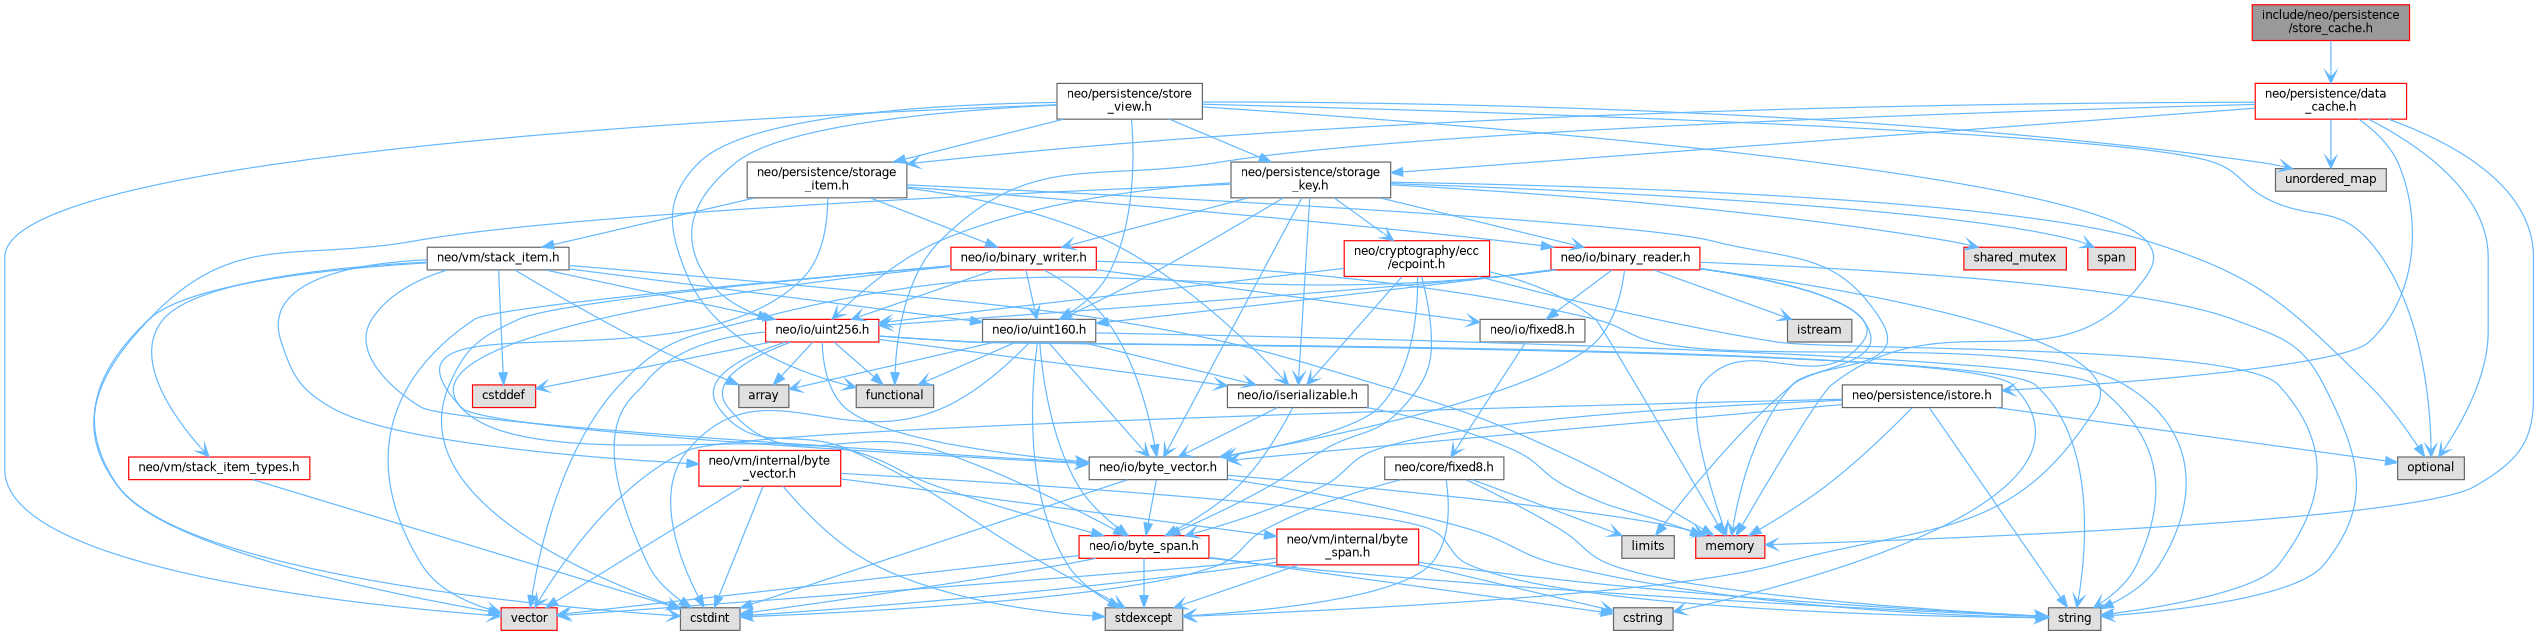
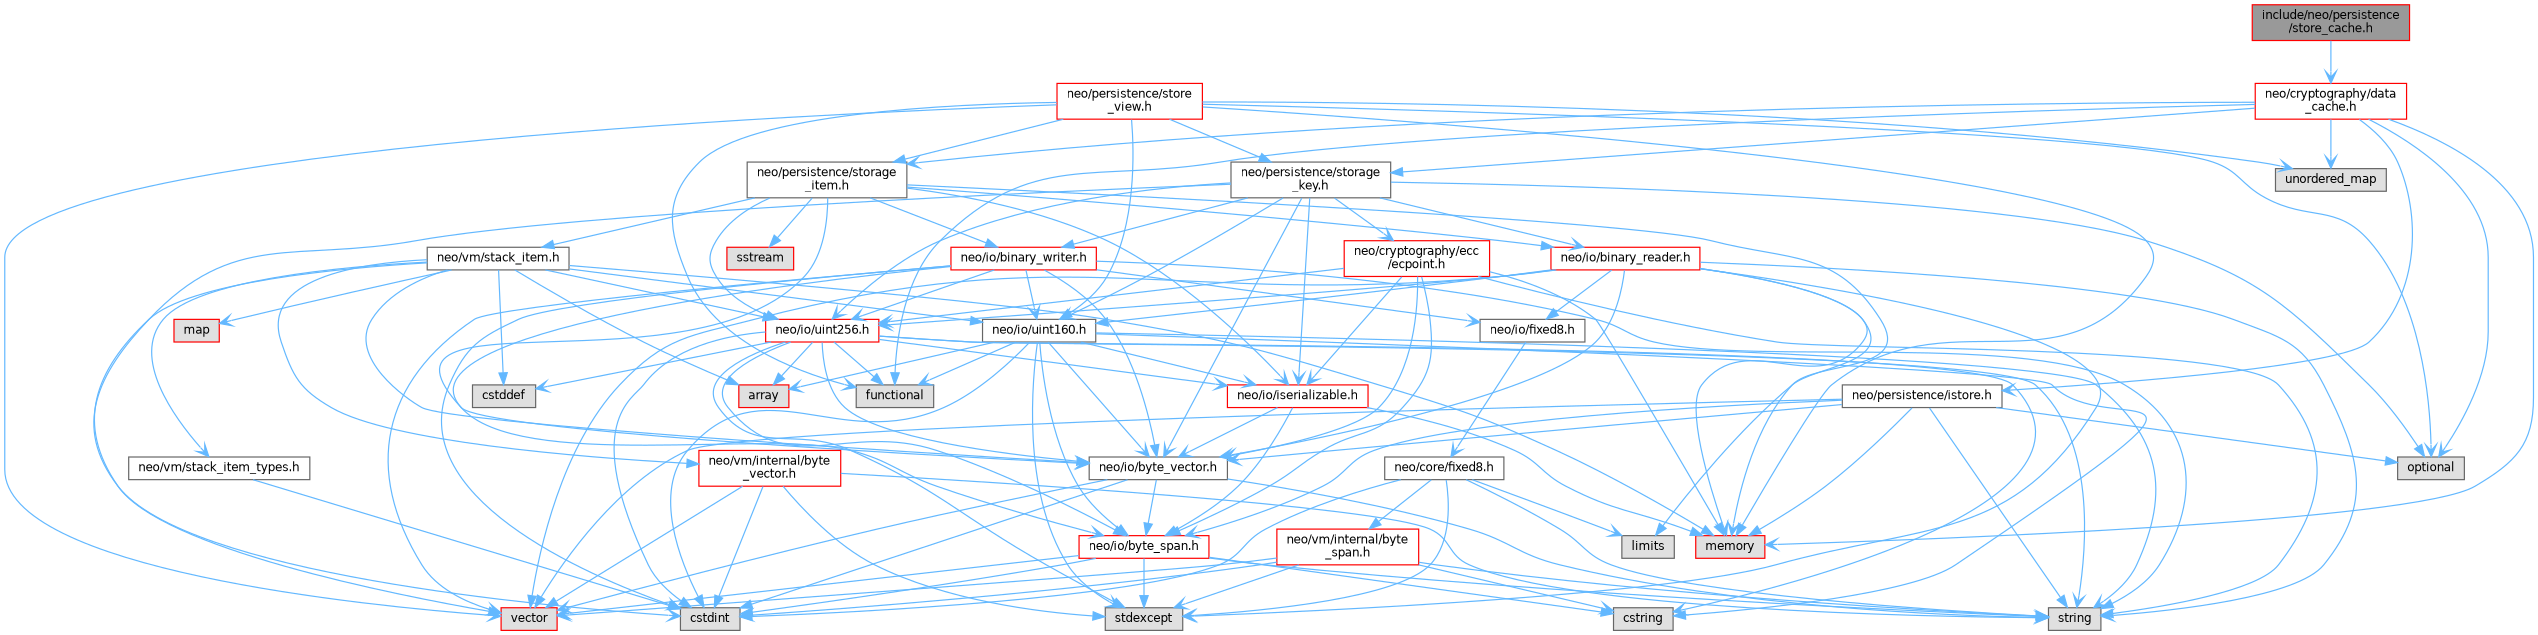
node "neo/persistence/store _view.h": color gray40 -> red
node "neo/persistence/data _cache.h": label "neo/persistence/data _cache.h" -> "neo/cryptography/data _cache.h"
edge "neo/persistence/store _view.h" -> "neo/io/uint256.h": now "neo/persistence/storage _item.h" -> "neo/io/uint256.h"
edge "neo/persistence/storage _key.h" -> "neo/io/binary_writer.h": arrowhead vee -> normal
node "sstream": added
node "shared_mutex": removed
node "span": removed
node "map": added
node "istream": removed
node "cstddef": color red -> gray40
node "array": color gray40 -> red
node "neo/io/iserializable.h": color gray40 -> red
edge "neo/io/uint160.h" -> "cstring": added
edge "neo/persistence/istore.h" -> "vector": arrowhead vee -> normal
edge "neo/io/binary_writer.h" -> "neo/io/byte_span.h": arrowhead normal -> vee
node "neo/vm/stack_item_types.h": color red -> gray40
edge "neo/io/uint160.h" -> "stdexcept": arrowhead normal -> vee
edge "neo/io/byte_vector.h" -> "memory": now "neo/io/byte_vector.h" -> "vector"
edge "neo/io/uint256.h" -> "stdexcept": arrowhead vee -> normal
edge "neo/vm/internal/byte _vector.h" -> "neo/vm/internal/byte _span.h": now "neo/core/fixed8.h" -> "neo/vm/internal/byte _span.h"
